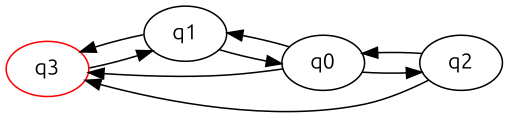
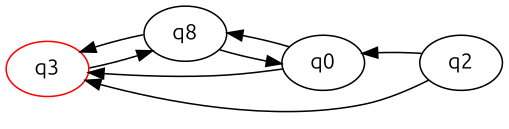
node "q1": label "q1" -> "q8"
edge "q0" -> "q2": removed
